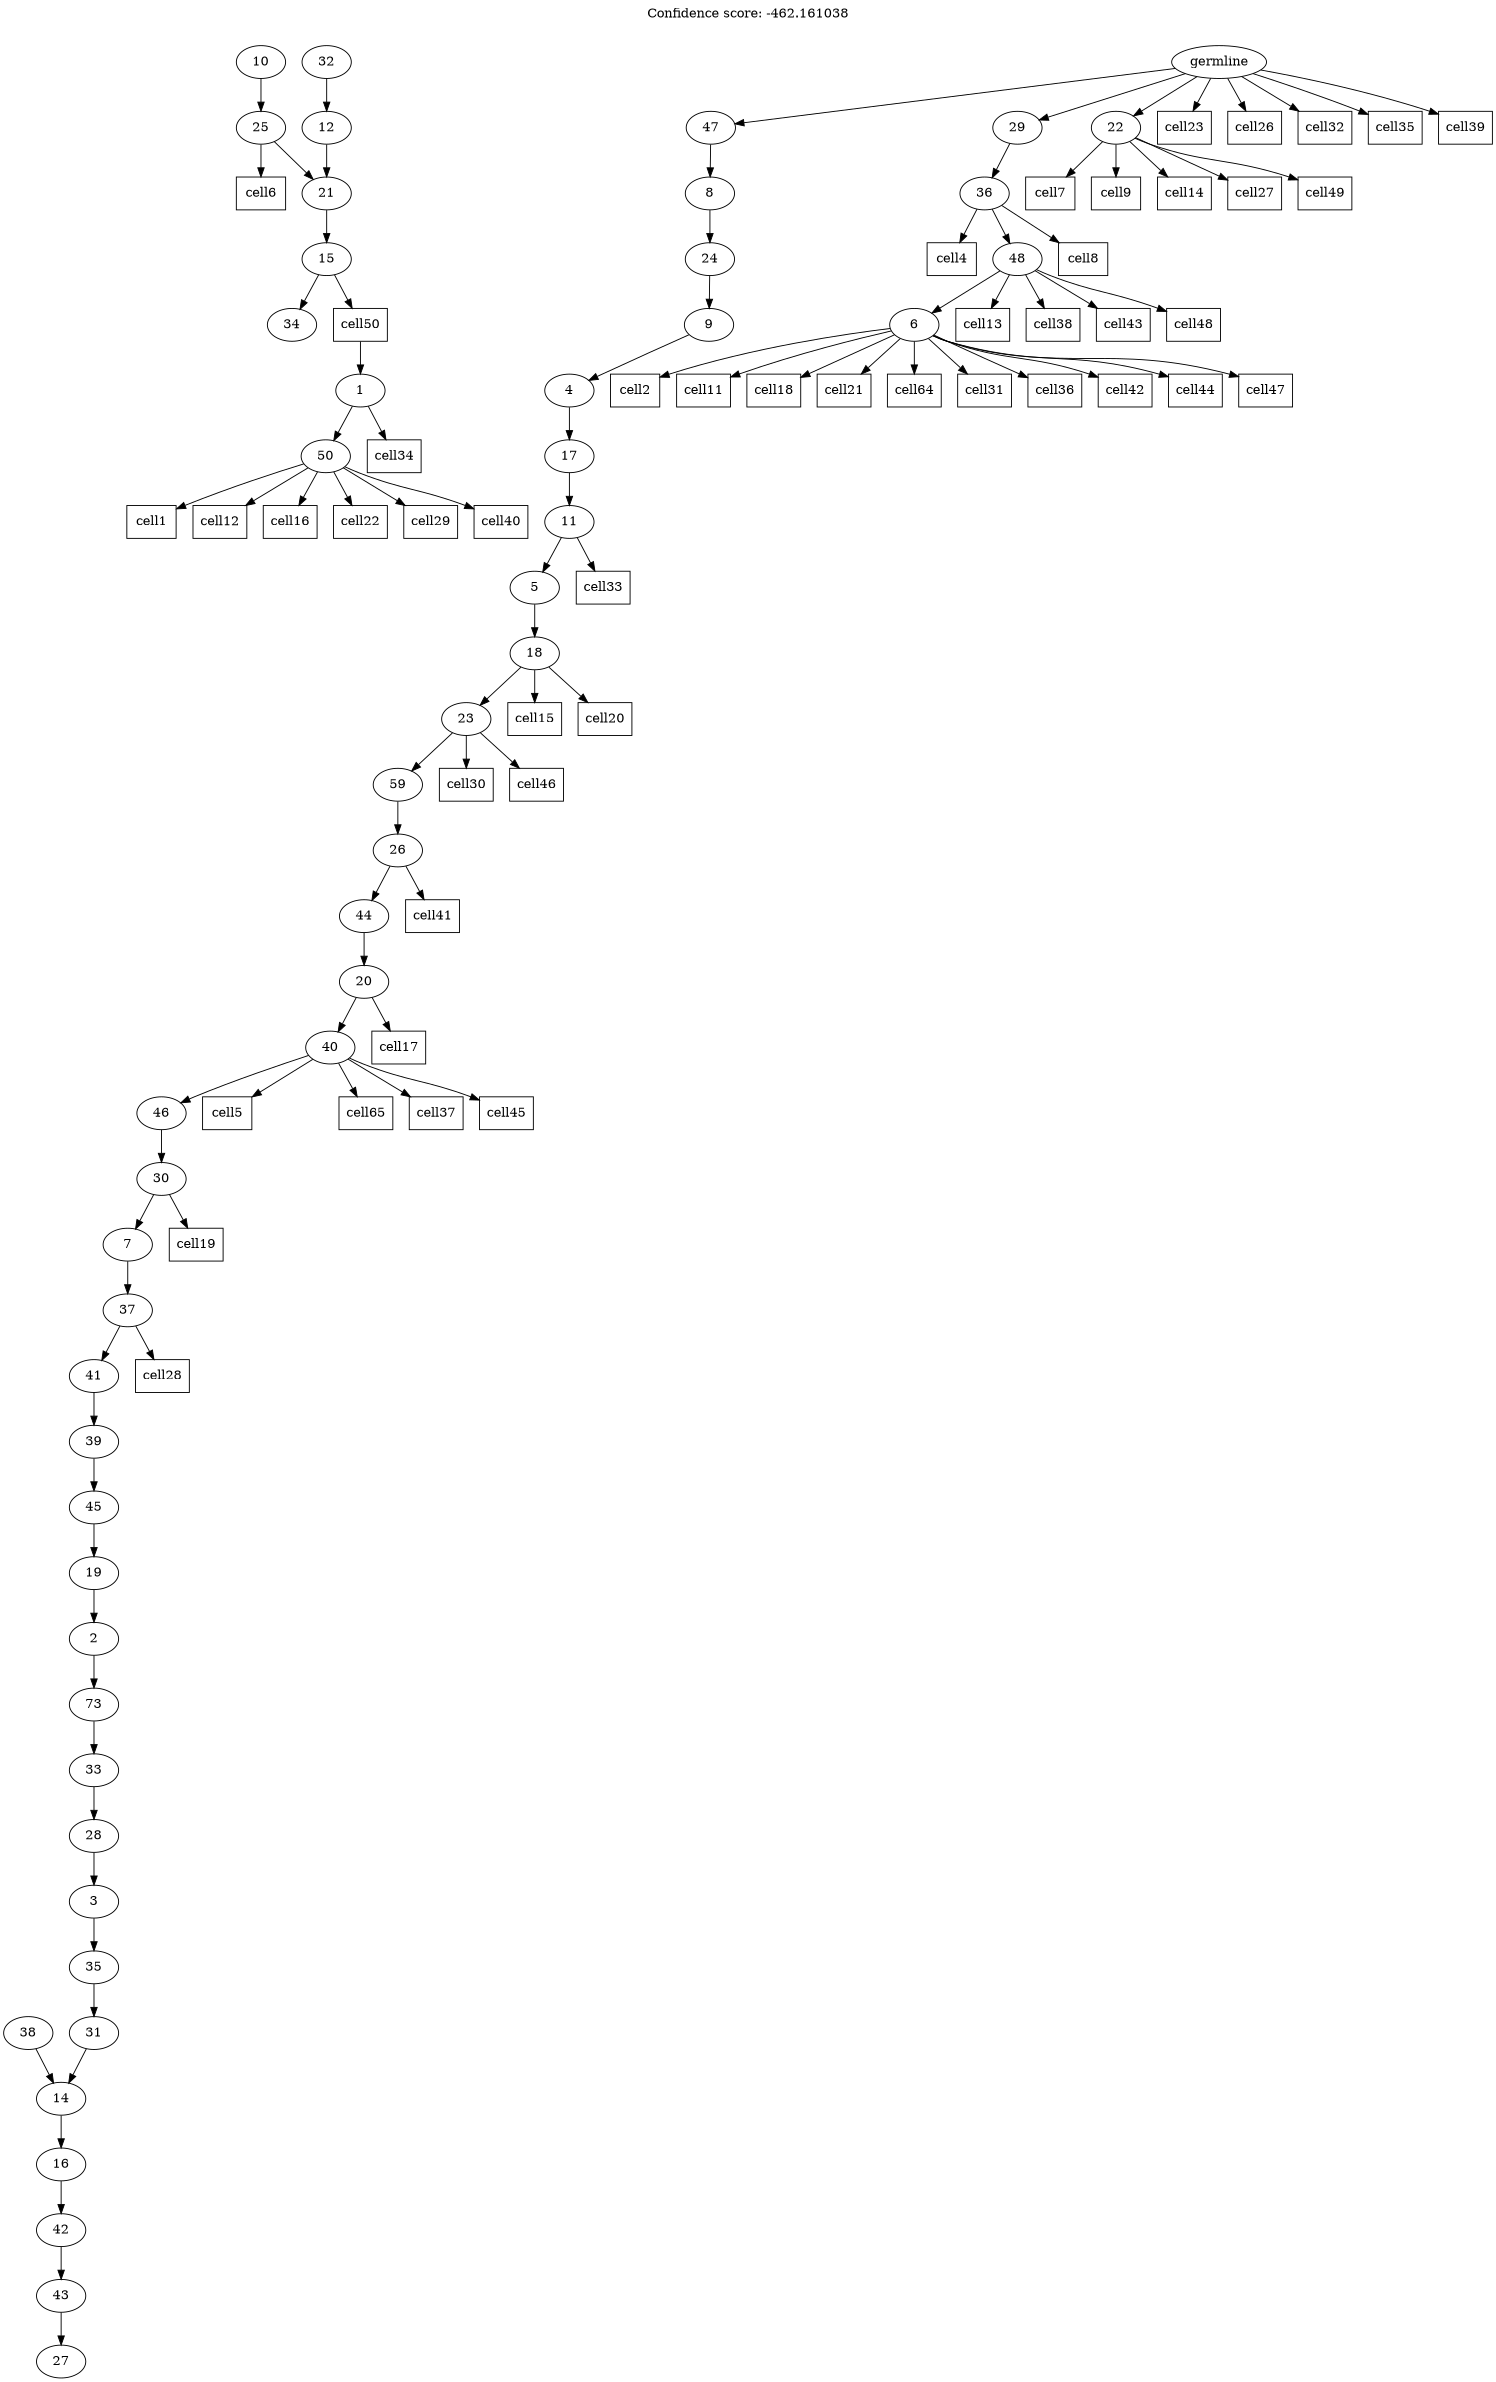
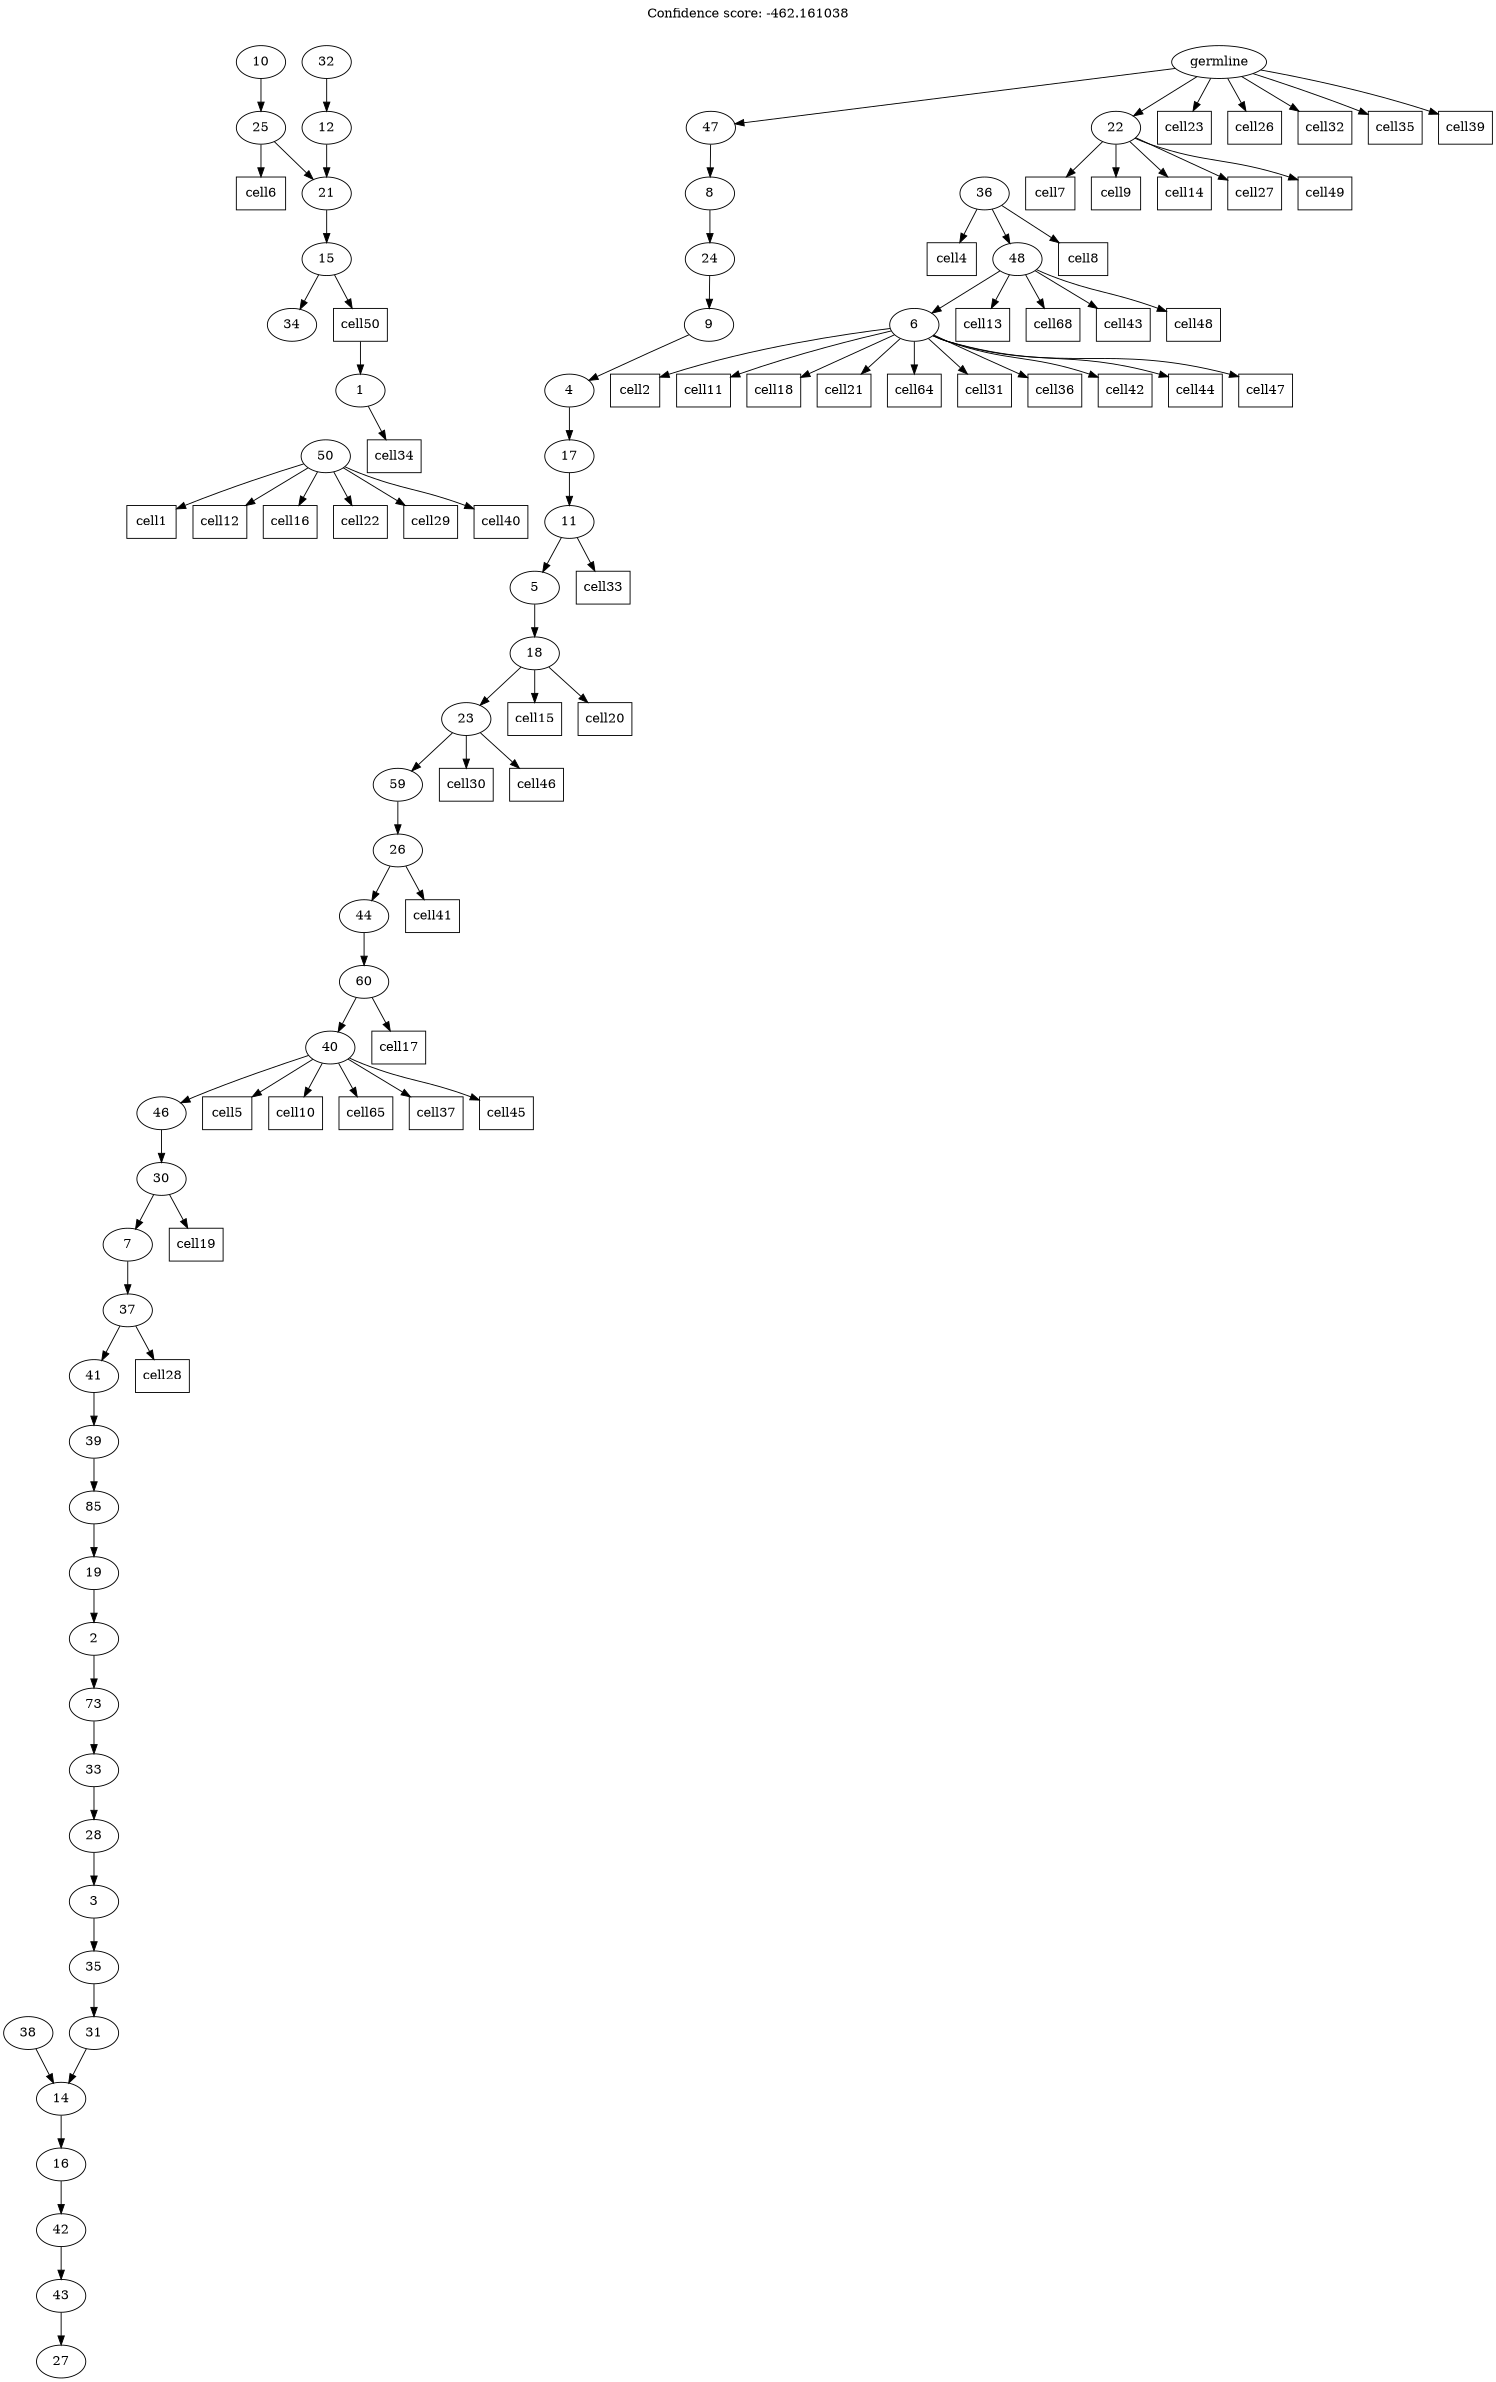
node "29": removed
node "cell38": label "cell38" -> "cell68"
edge "1" -> "50": removed
node "20": label "20" -> "60"
node "cell10": added
node "45": label "45" -> "85"
